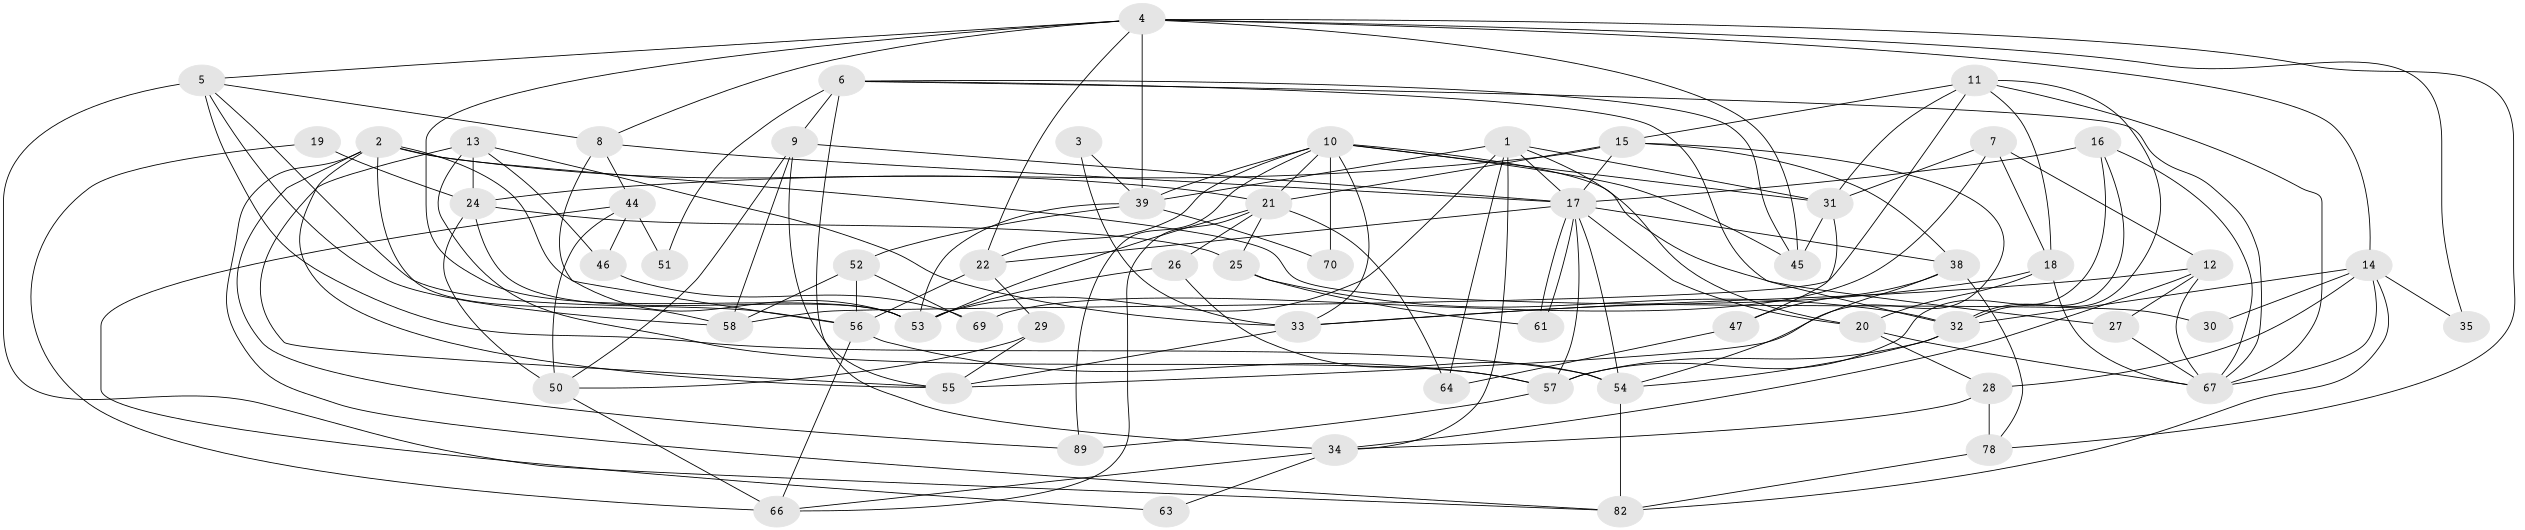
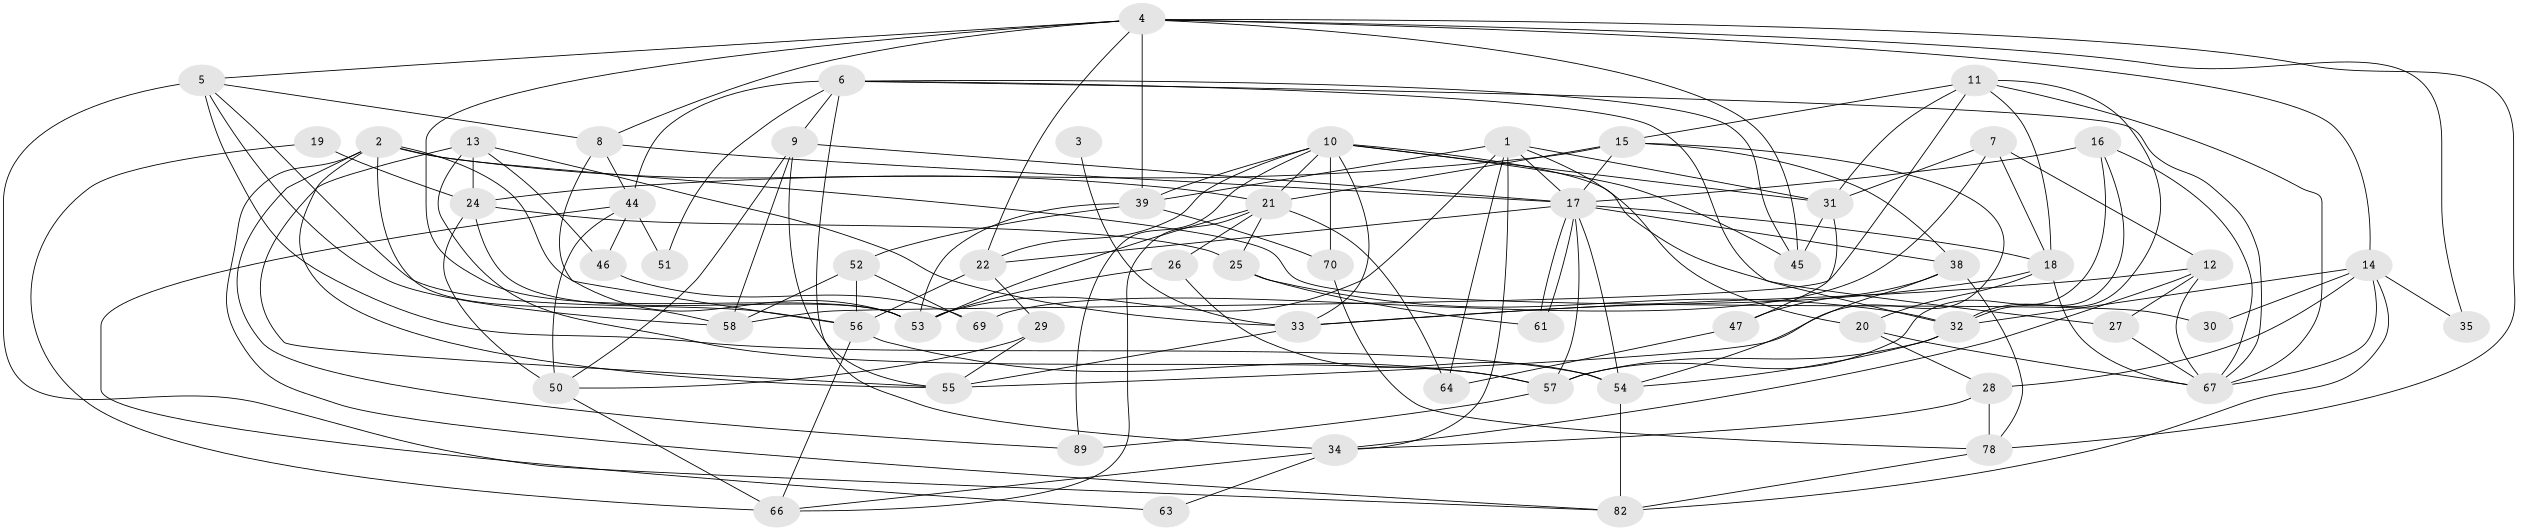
edge "6" -- "44": added
edge "3" -- "39": removed
edge "17" -- "20": now "17" -- "18"
edge "70" -- "78": added
